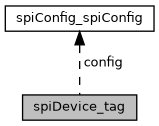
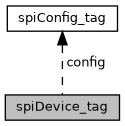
node "spiConfig_spiConfig": label "spiConfig_spiConfig" -> "spiConfig_tag"
